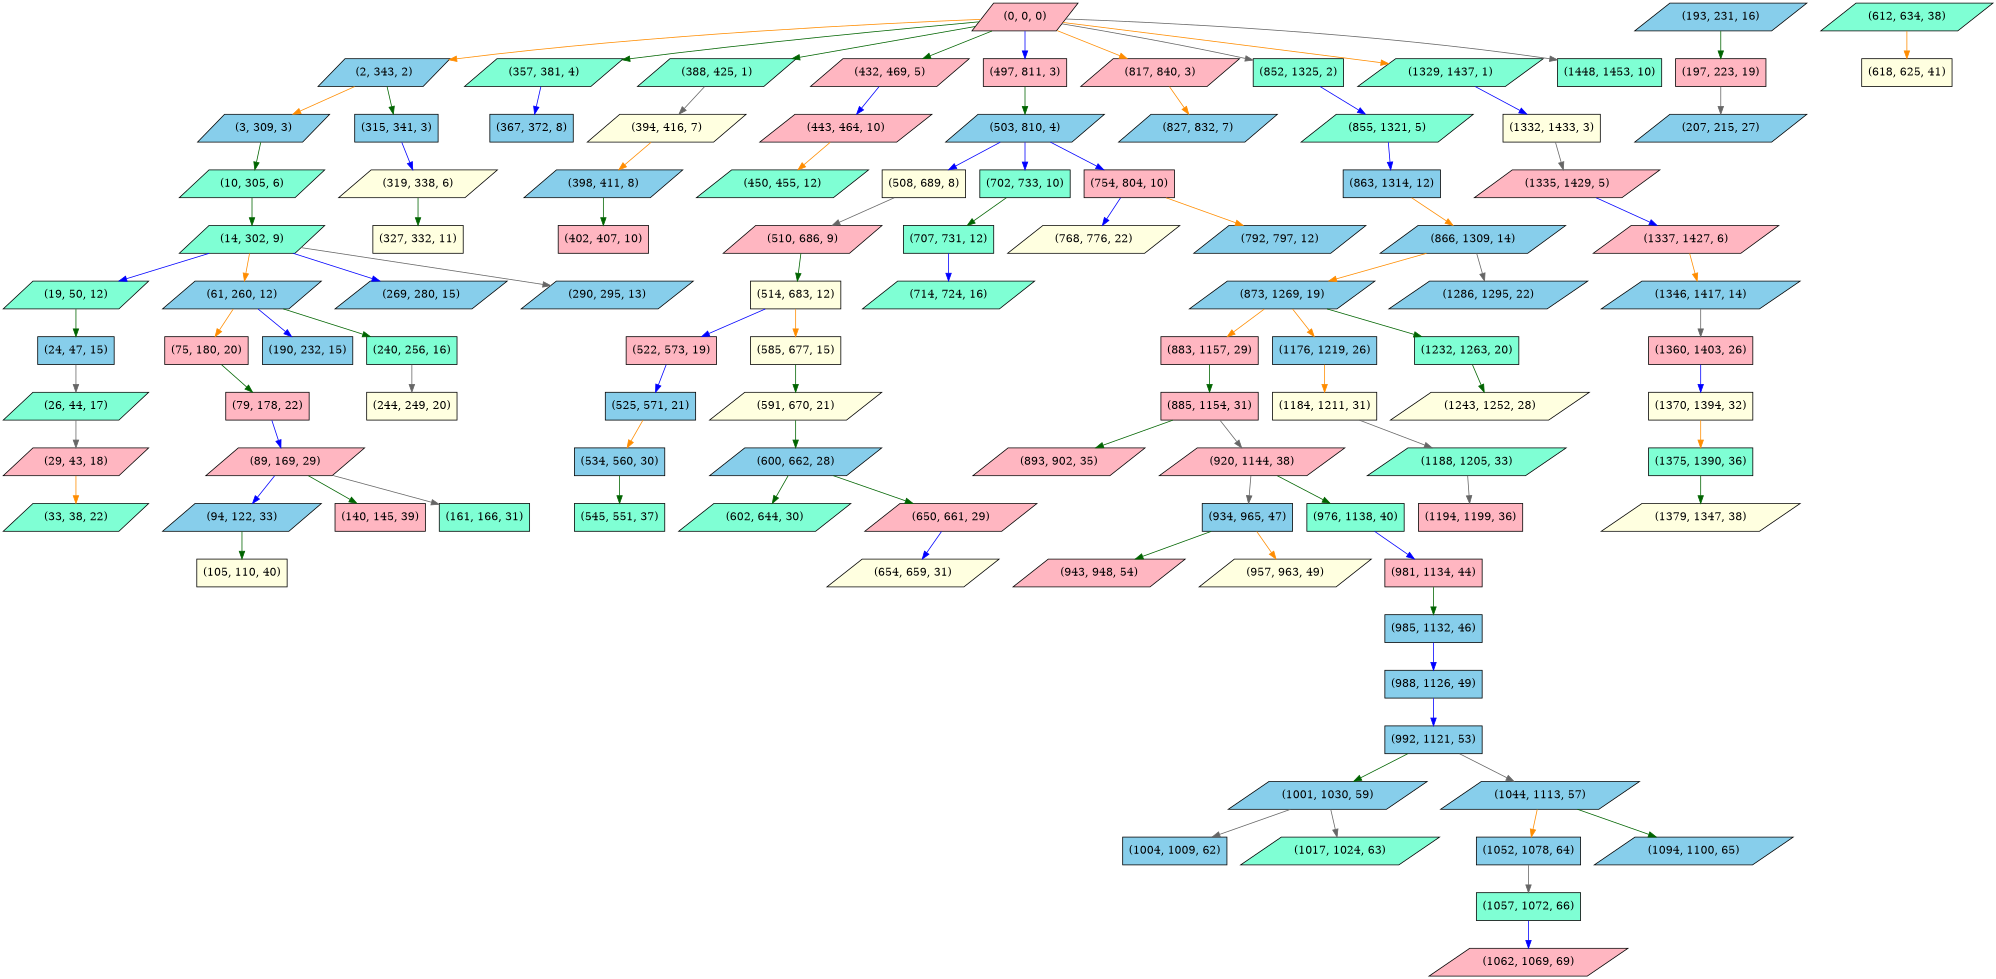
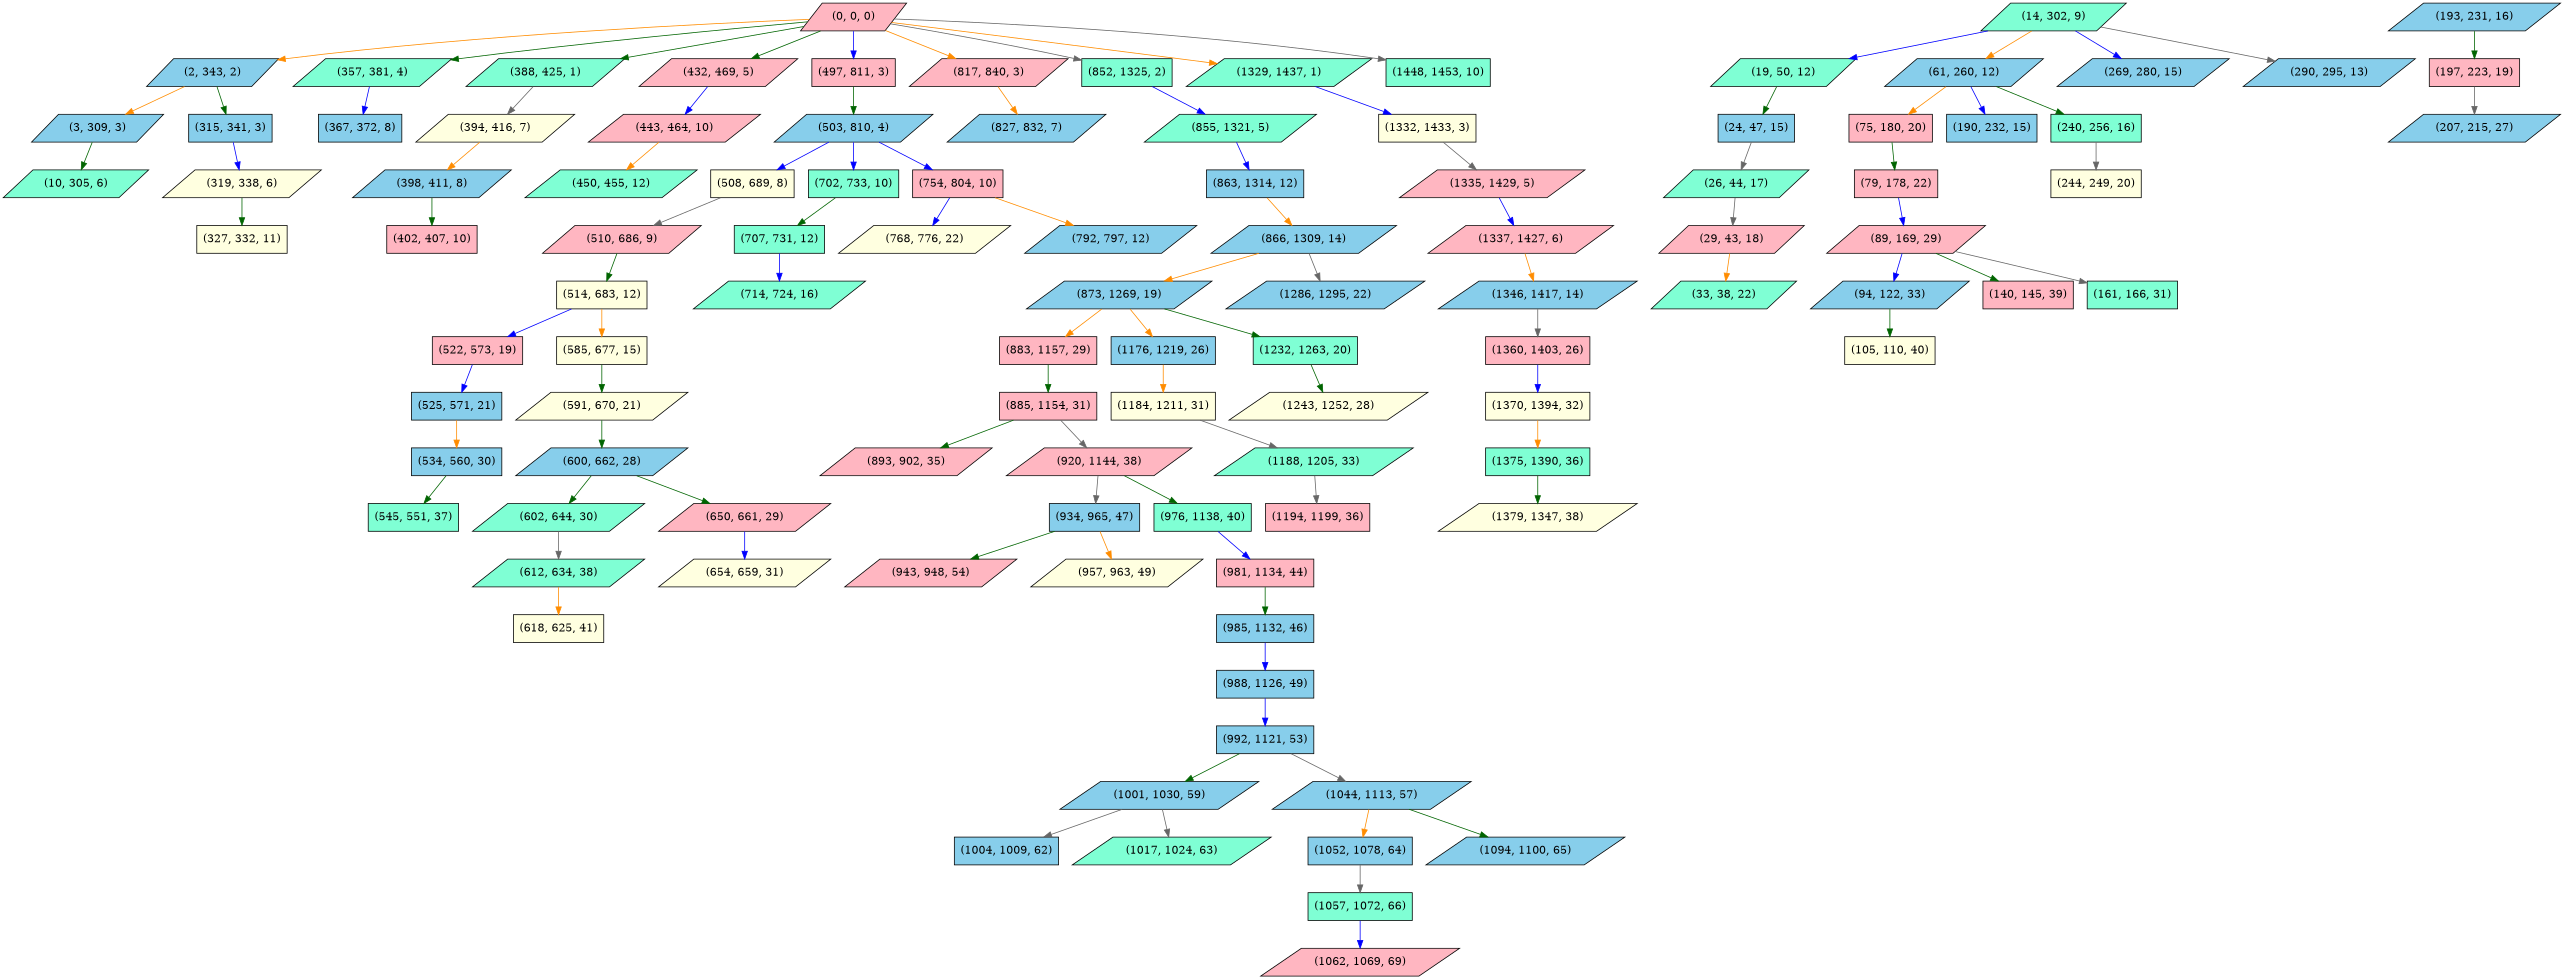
edge "(10, 305, 6)" -> "(14, 302, 9)": removed
edge "(602, 644, 30)" -> "(612, 634, 38)": added
